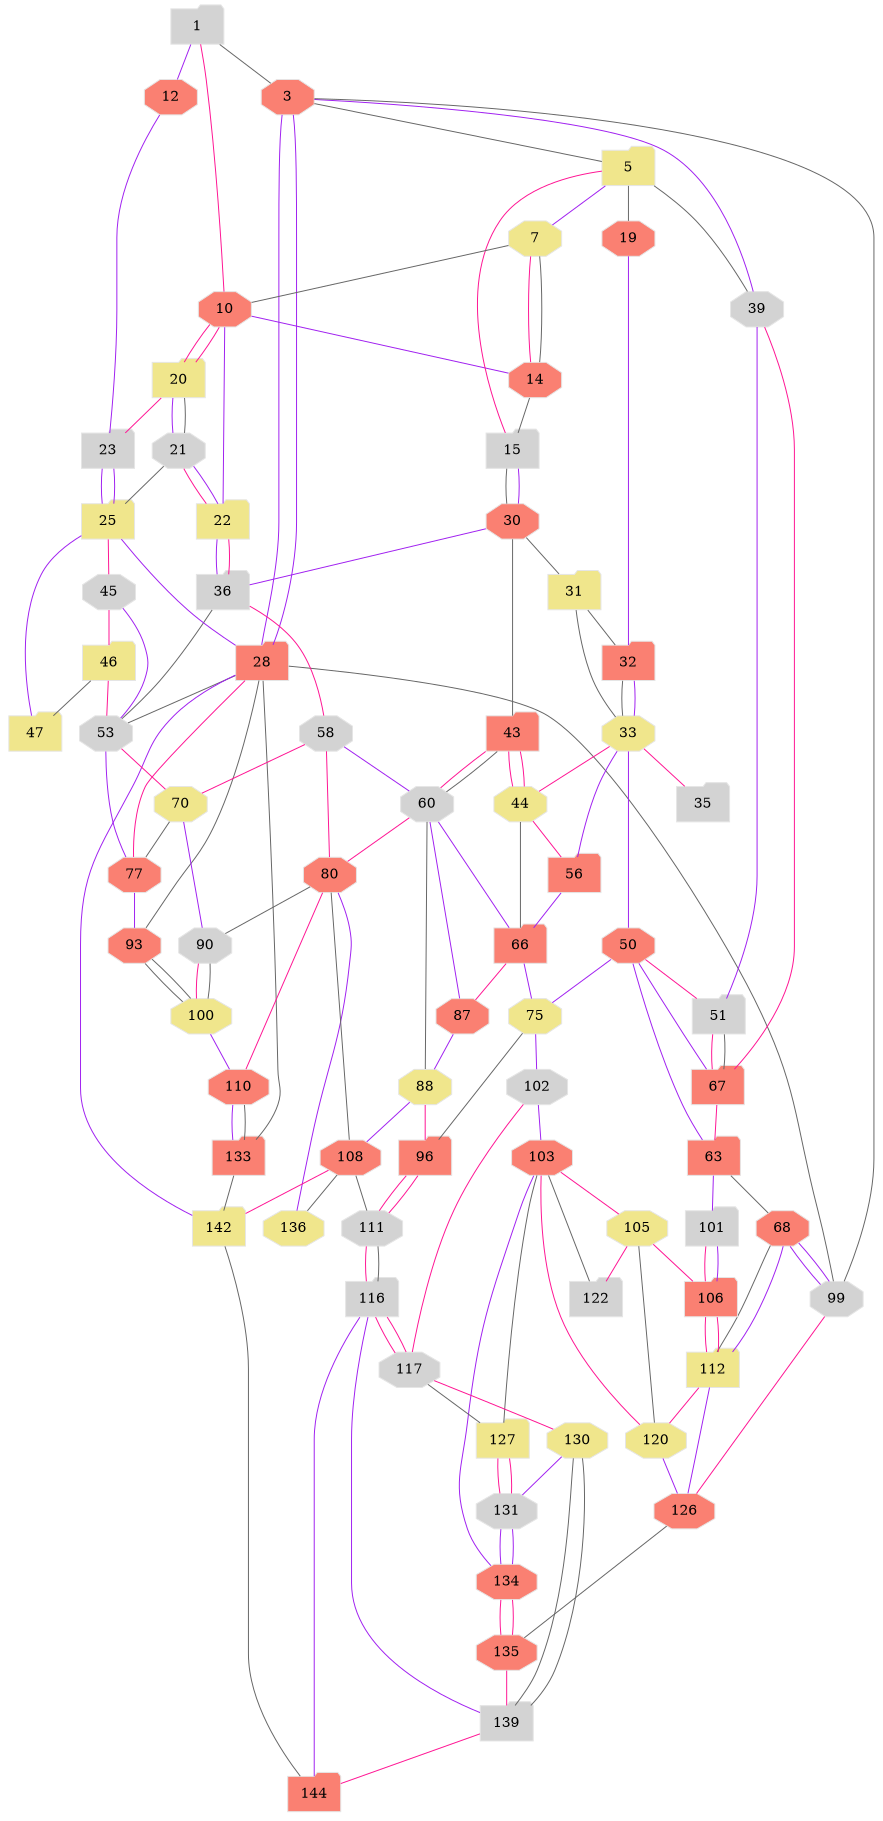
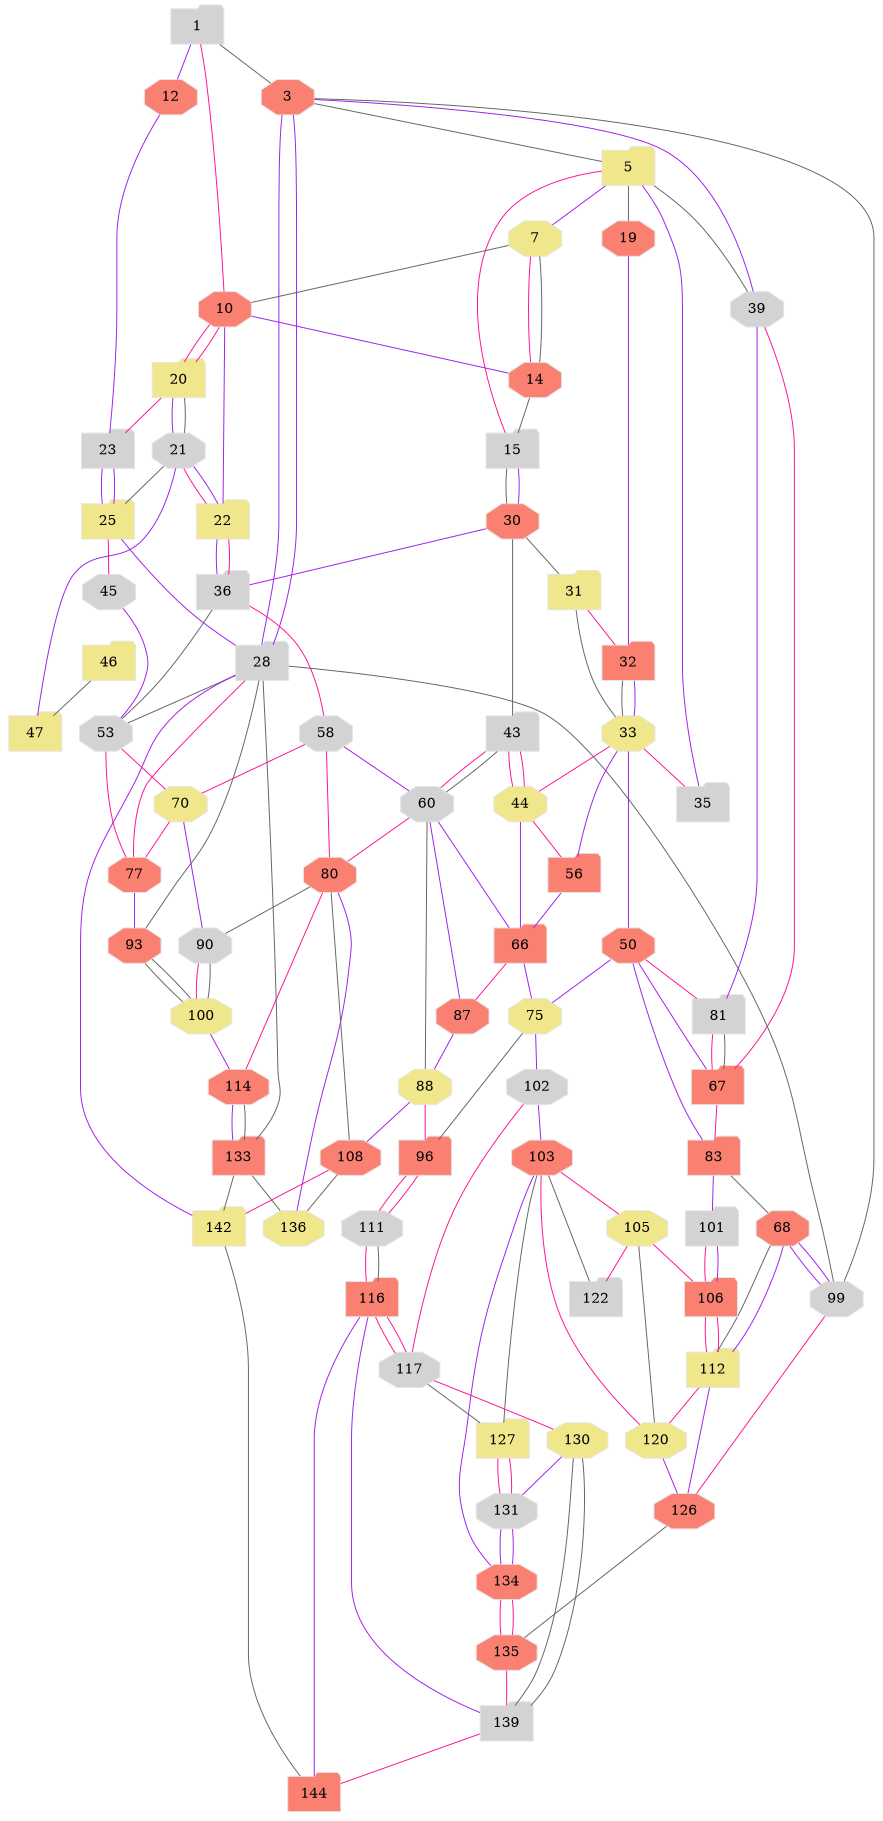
edge "5" -- "35": added
edge "25" -- "47": now "21" -- "47"
edge "45" -- "46": removed
edge "31" -- "32": color gray40 -> deeppink
node "28": fillcolor salmon -> lightgrey
edge "46" -- "53": removed
node "43": fillcolor salmon -> lightgrey
edge "53" -- "77": color purple -> deeppink
edge "70" -- "77": color gray40 -> deeppink
edge "44" -- "66": color gray40 -> purple
node "51": label "51" -> "81"
node "110": label "110" -> "114"
node "63": label "63" -> "83"
edge "133" -- "136": added
edge "108" -- "111": removed
node "116": fillcolor lightgrey -> salmon
